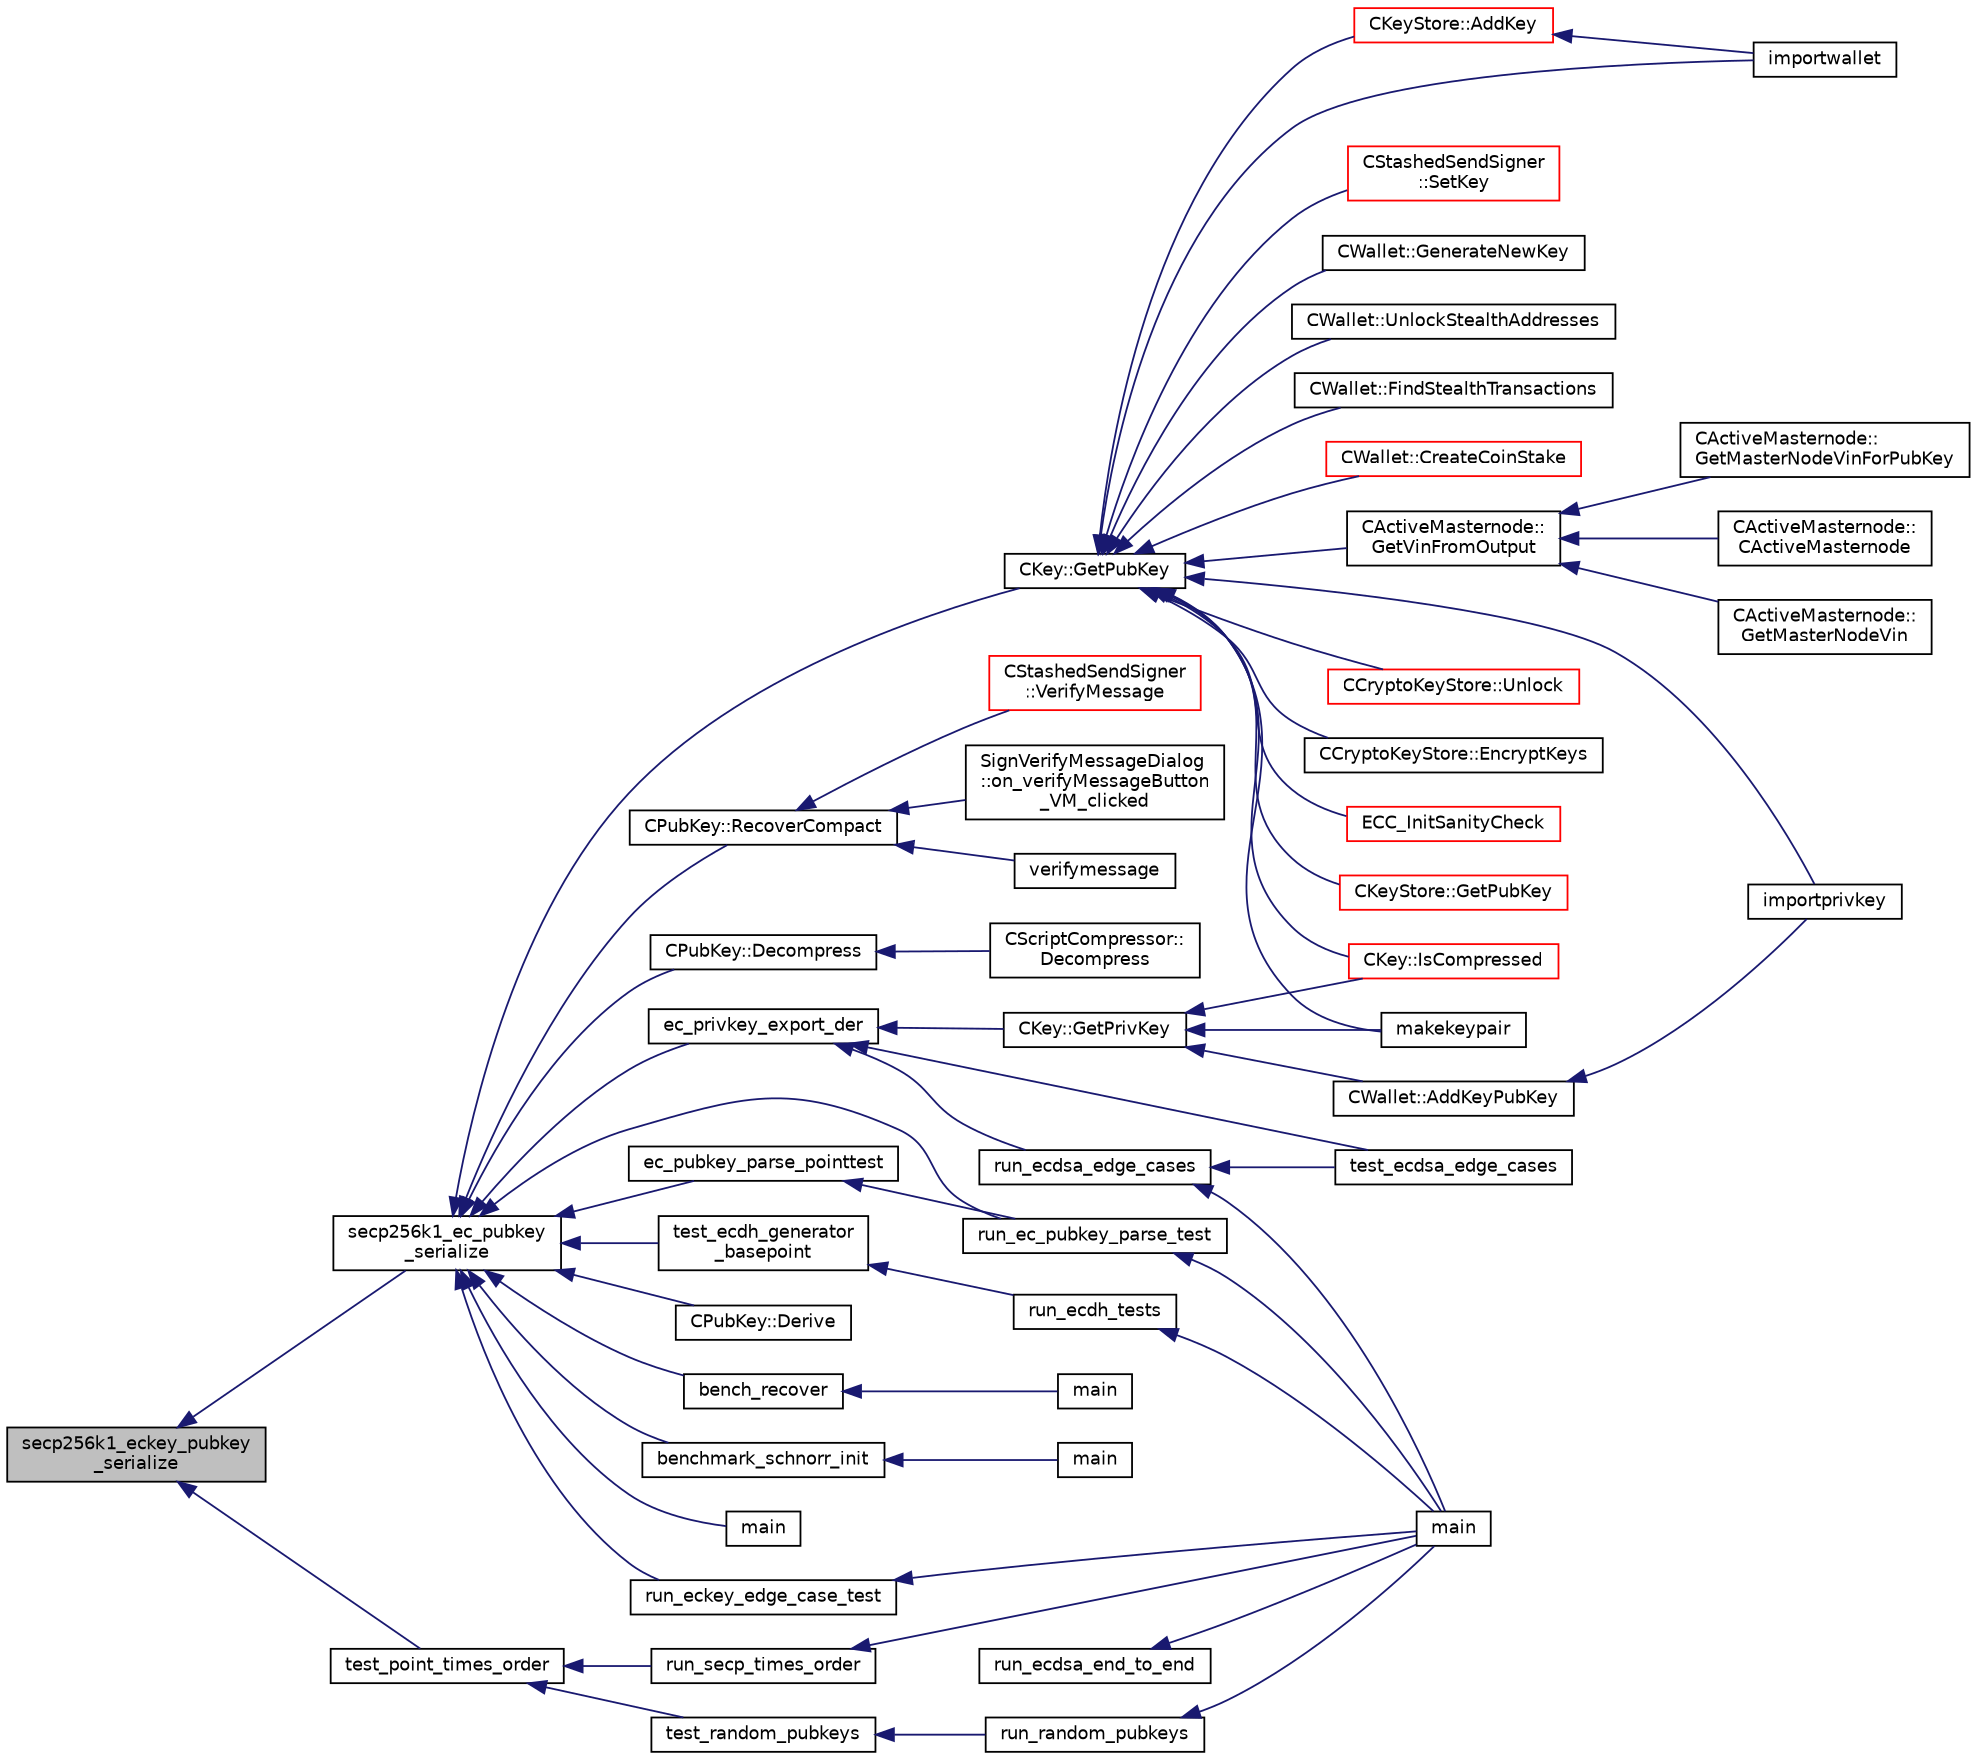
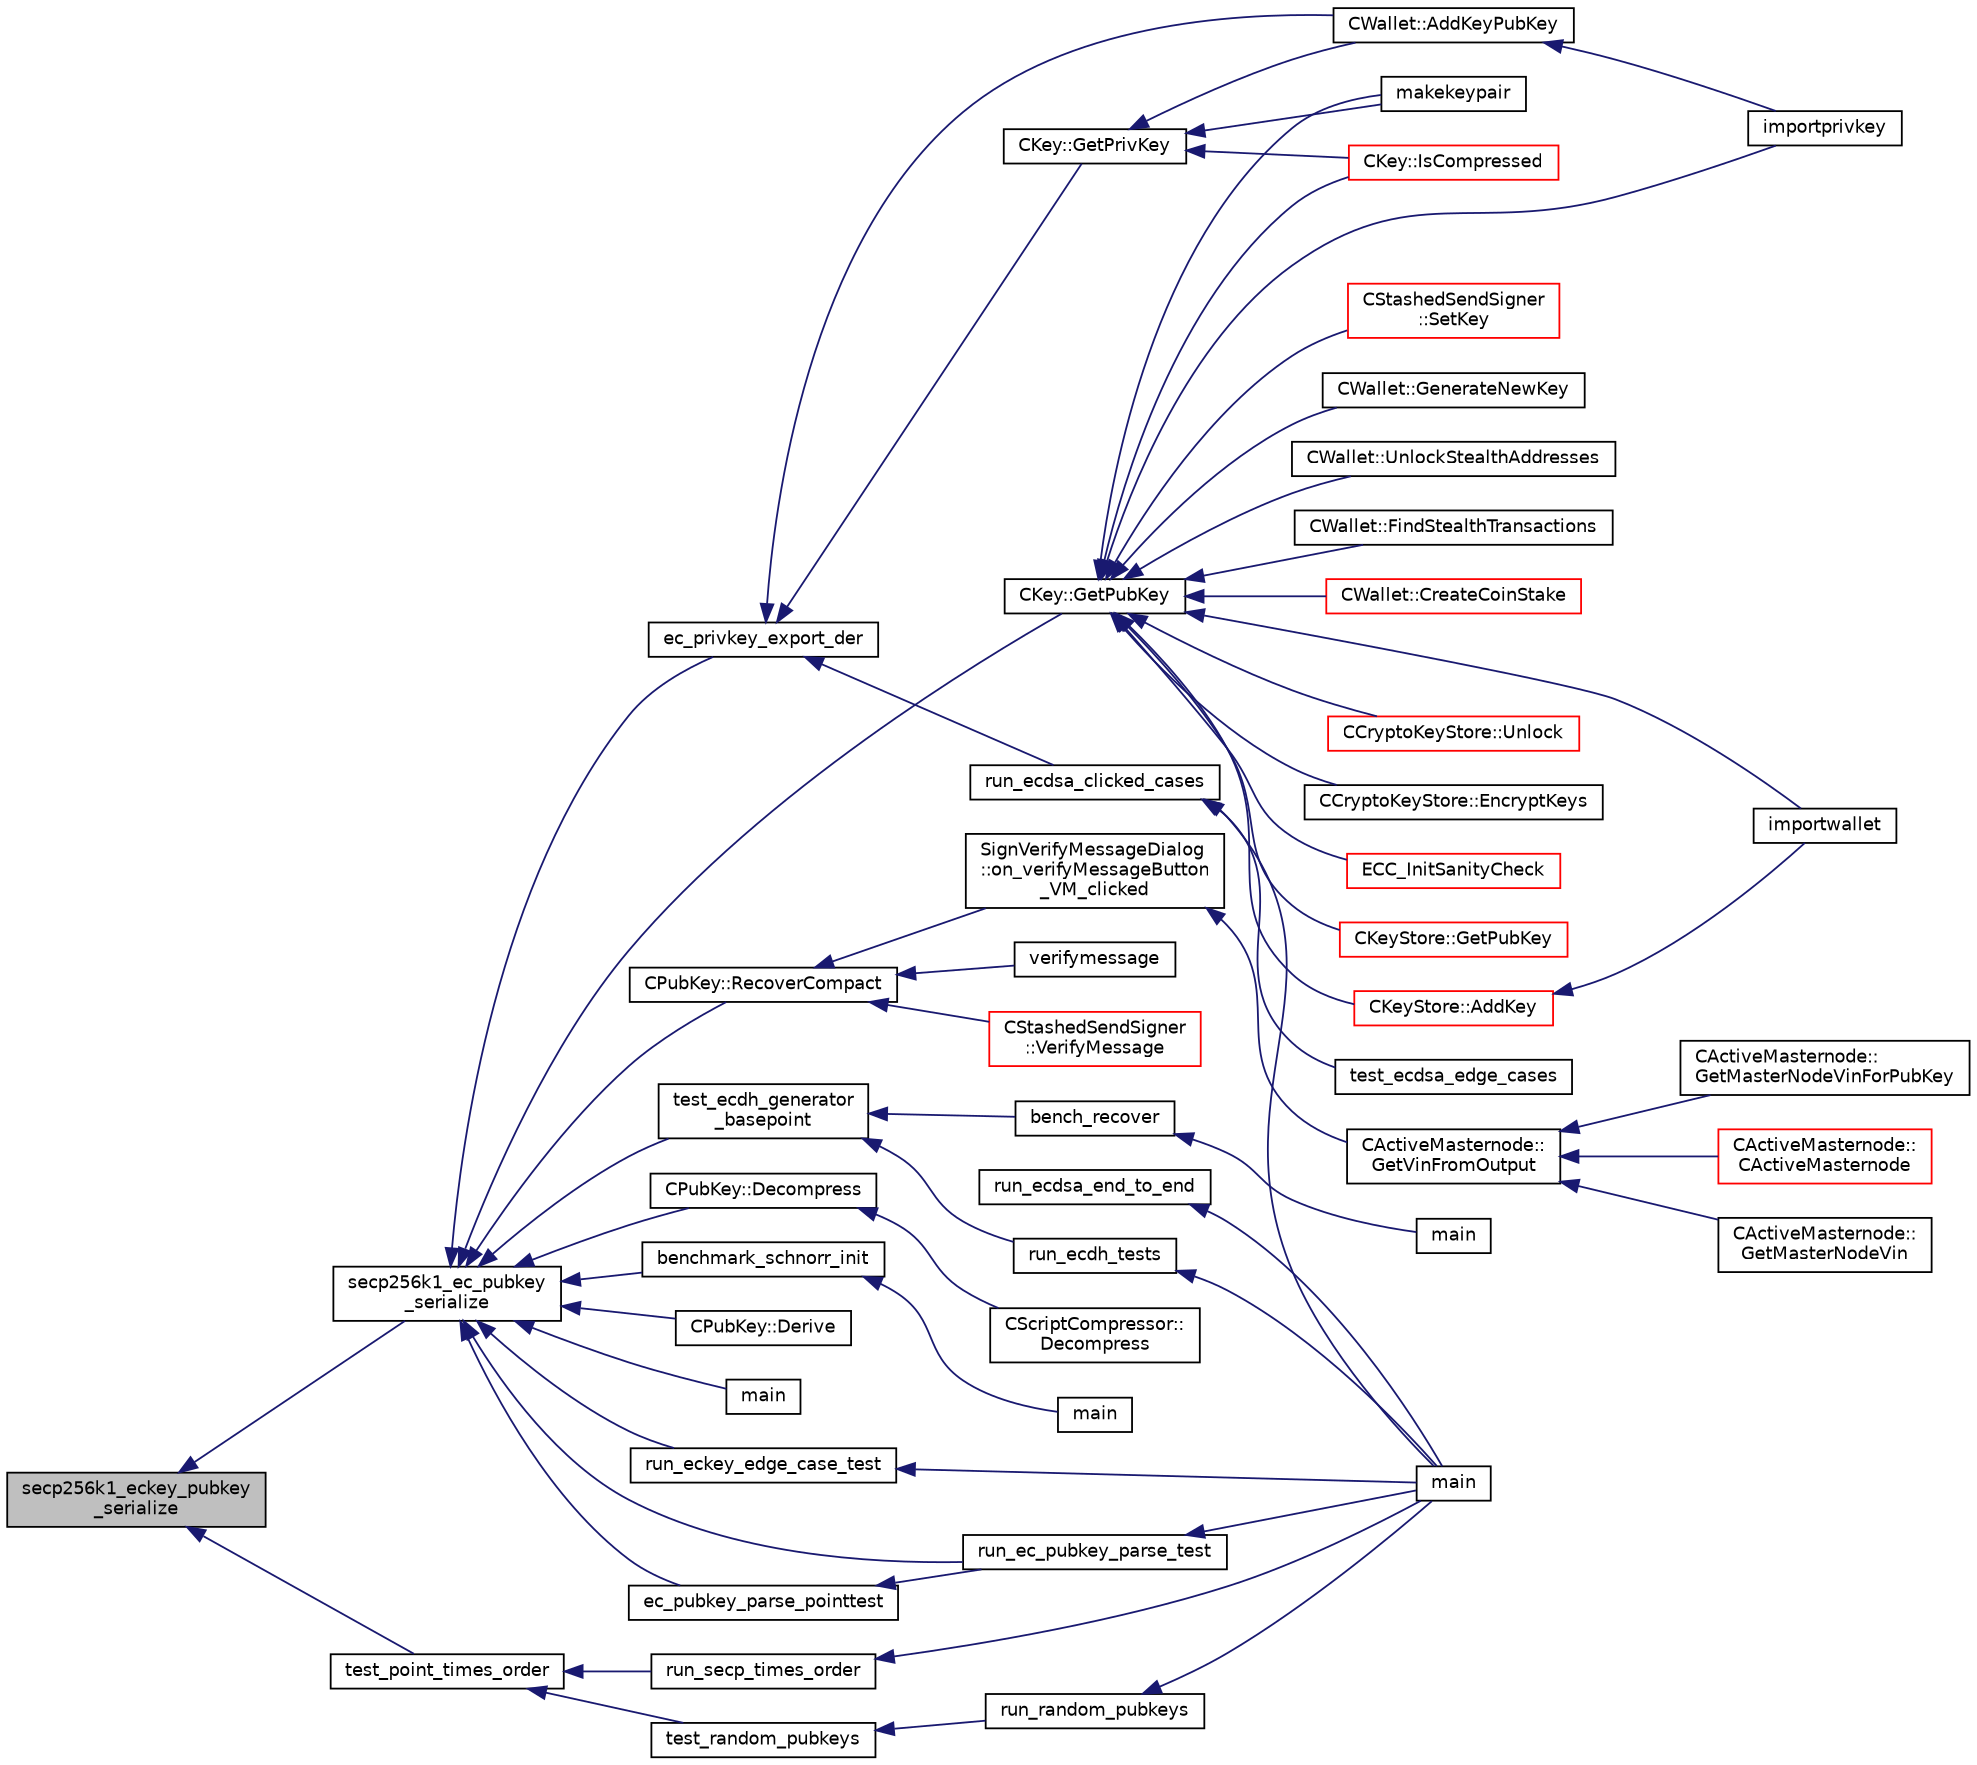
node "CActiveMasternode:: CActiveMasternode": color black -> red
edge "CActiveMasternode:: GetVinFromOutput" -> "CKey::GetPubKey": now "CActiveMasternode:: GetVinFromOutput" -> "SignVerifyMessageDialog ::on_verifyMessageButton _VM_clicked"
edge "test_ecdsa_edge_cases" -> "ec_privkey_export_der": now "CWallet::AddKeyPubKey" -> "ec_privkey_export_der"
node "run_ecdsa_edge_cases": label "run_ecdsa_edge_cases" -> "run_ecdsa_clicked_cases"
edge "bench_recover" -> "secp256k1_ec_pubkey _serialize": now "bench_recover" -> "test_ecdh_generator _basepoint"
